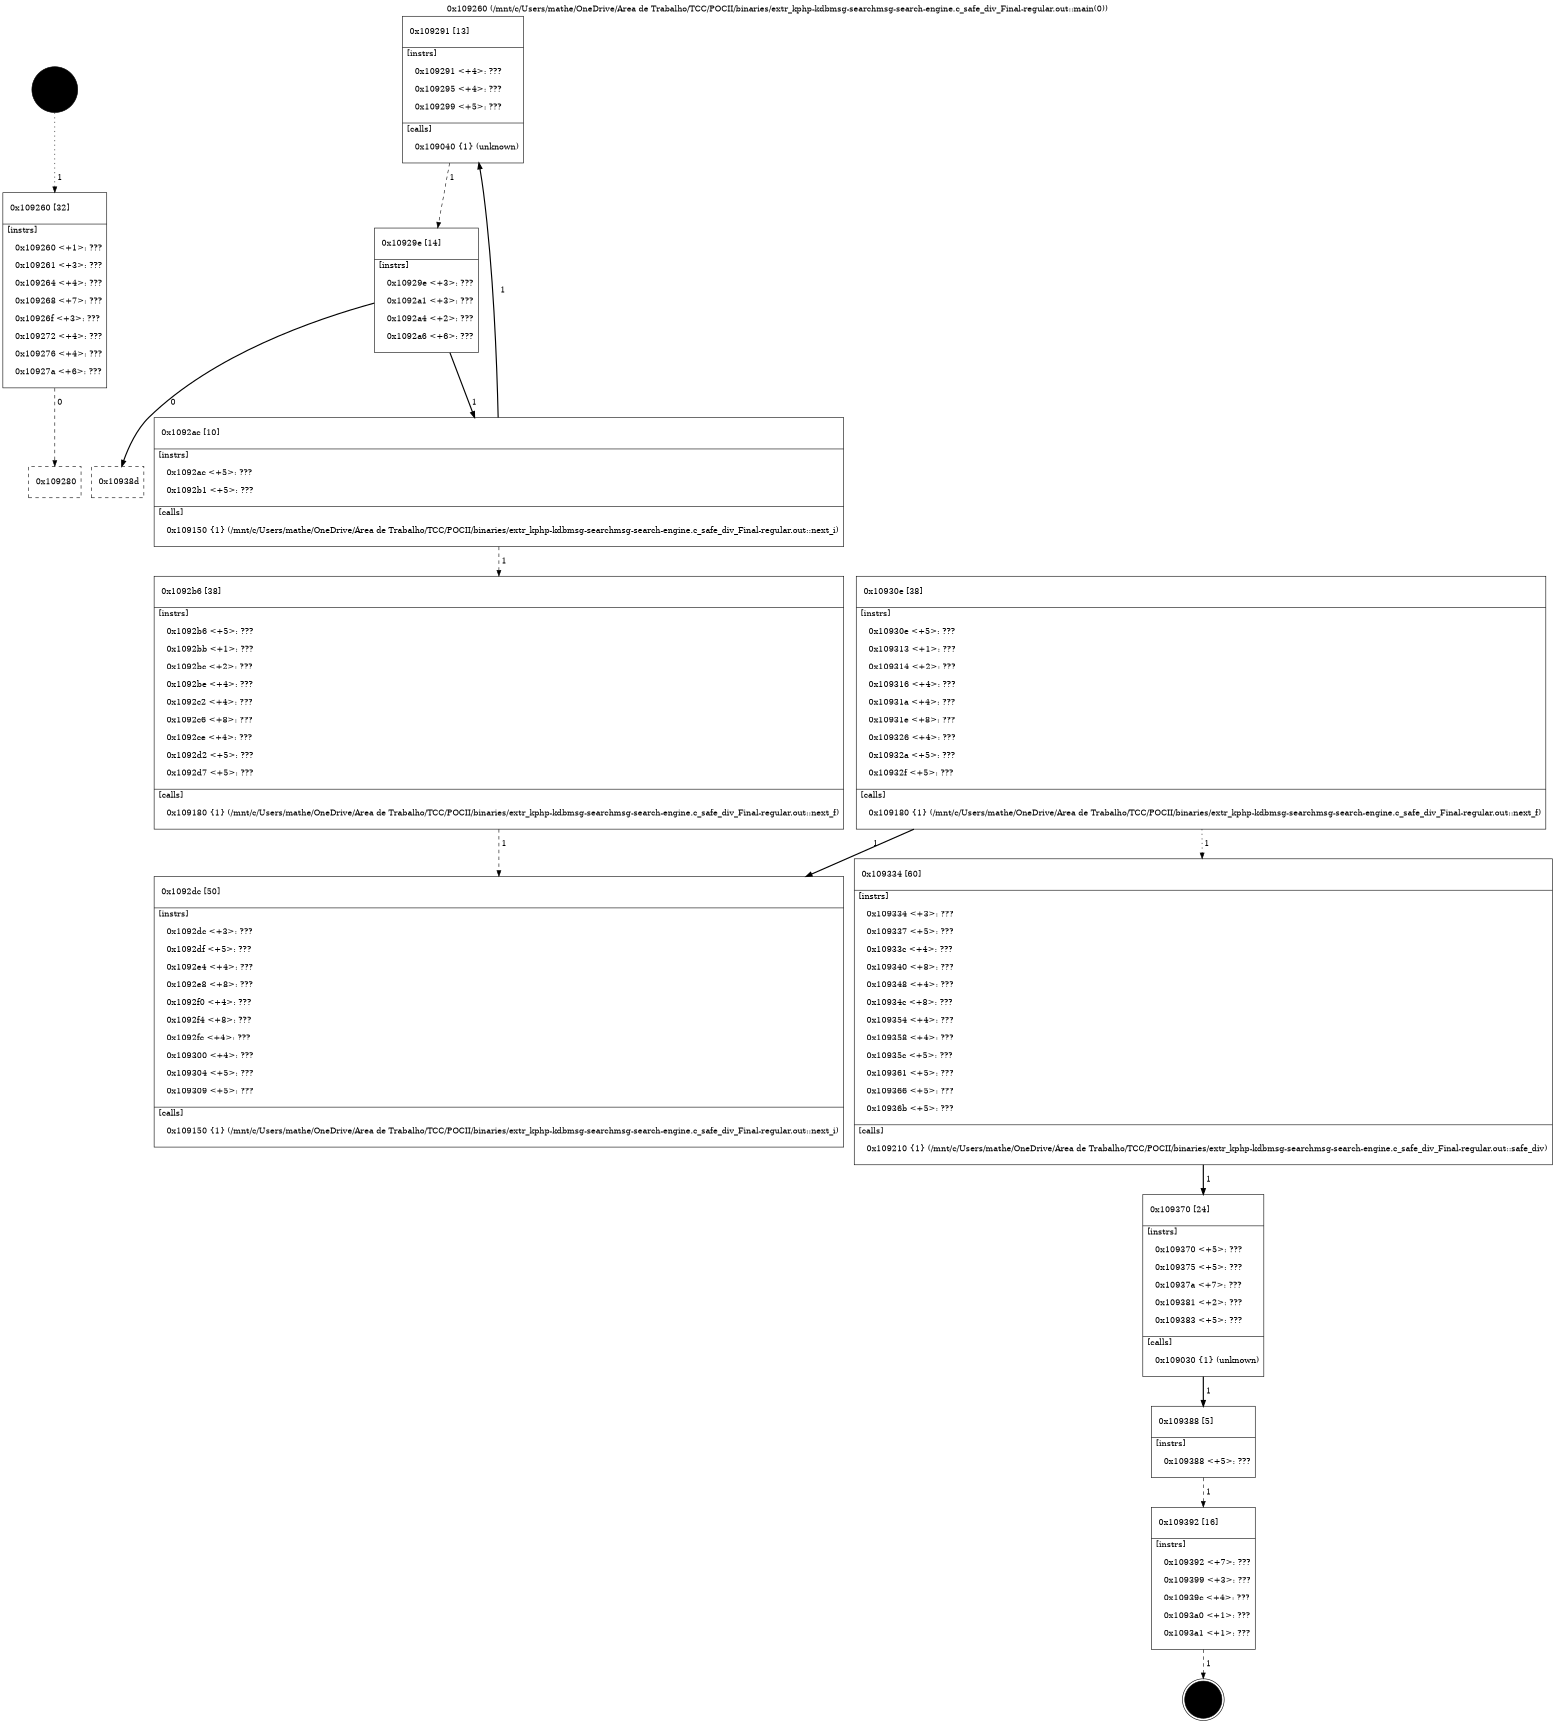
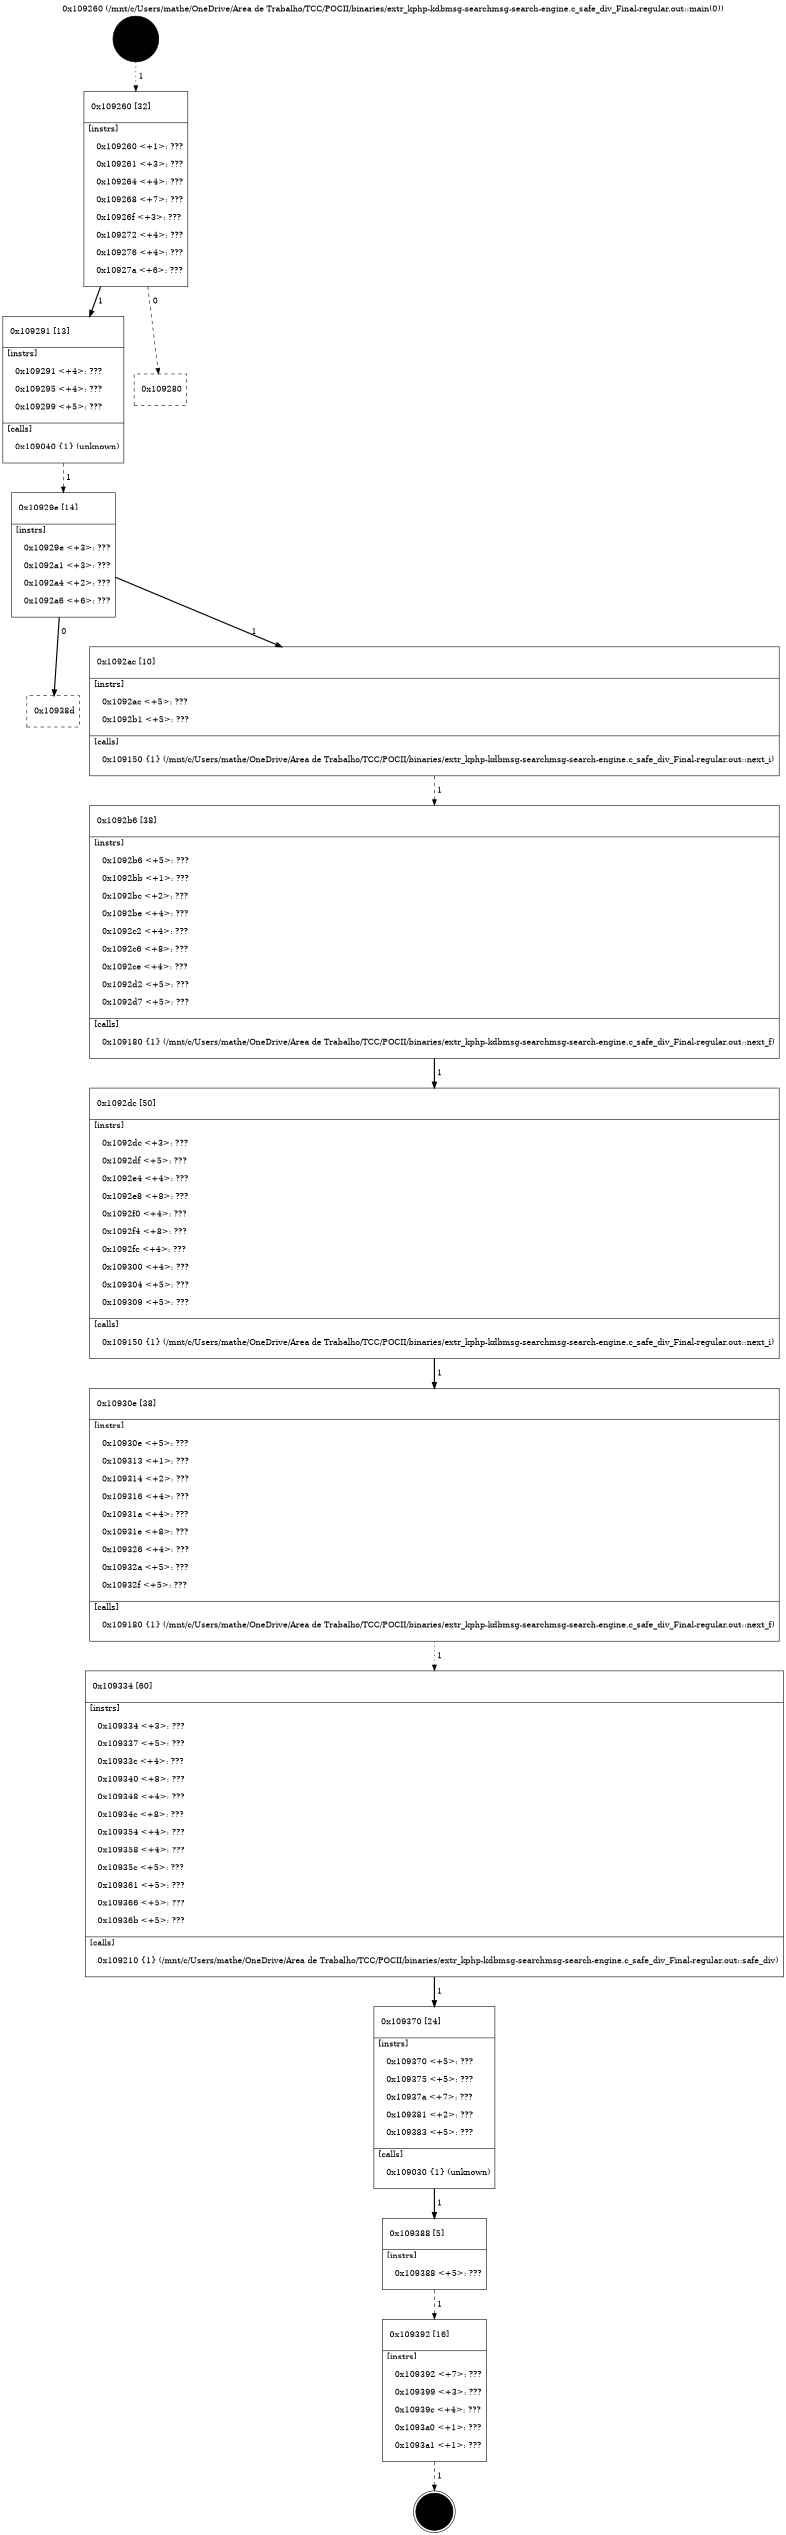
edge "0x1092ac [10]" -> "0x109291 [13]": now "0x109260 [32]" -> "0x109291 [13]"
edge "0x1092b6 [38]" -> "0x1092dc [50]": style dashed -> bold
edge "0x10930e [38]" -> "0x1092dc [50]": reversed
